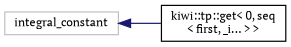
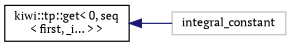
edge "kiwi::tp::get< 0, seq < first, _i... > >" -> "integral_constant": reversed
